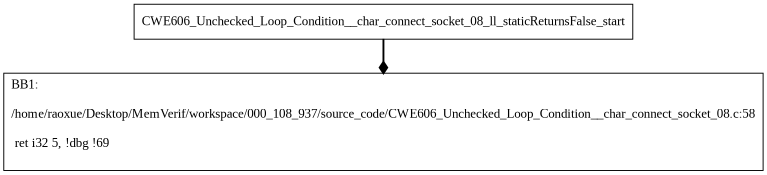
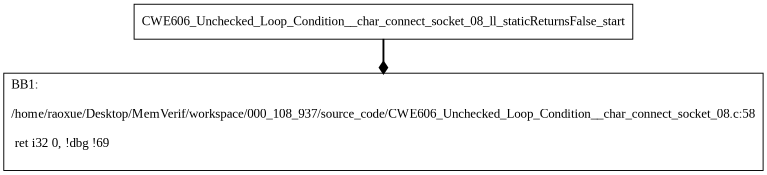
node "BB1:": text "ret i32 5, !dbg !69" -> "ret i32 0, !dbg !69"
